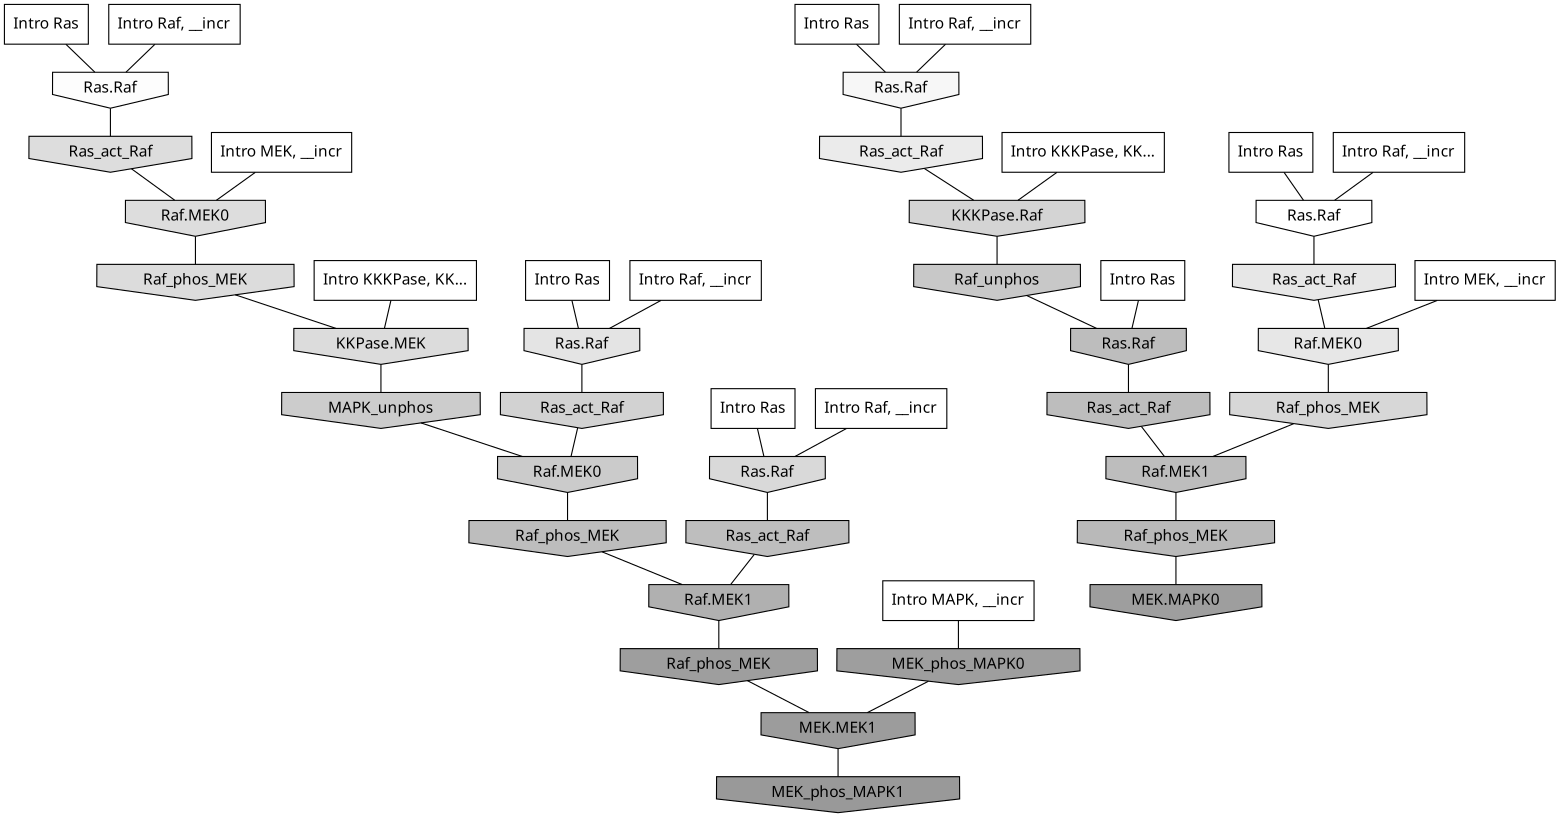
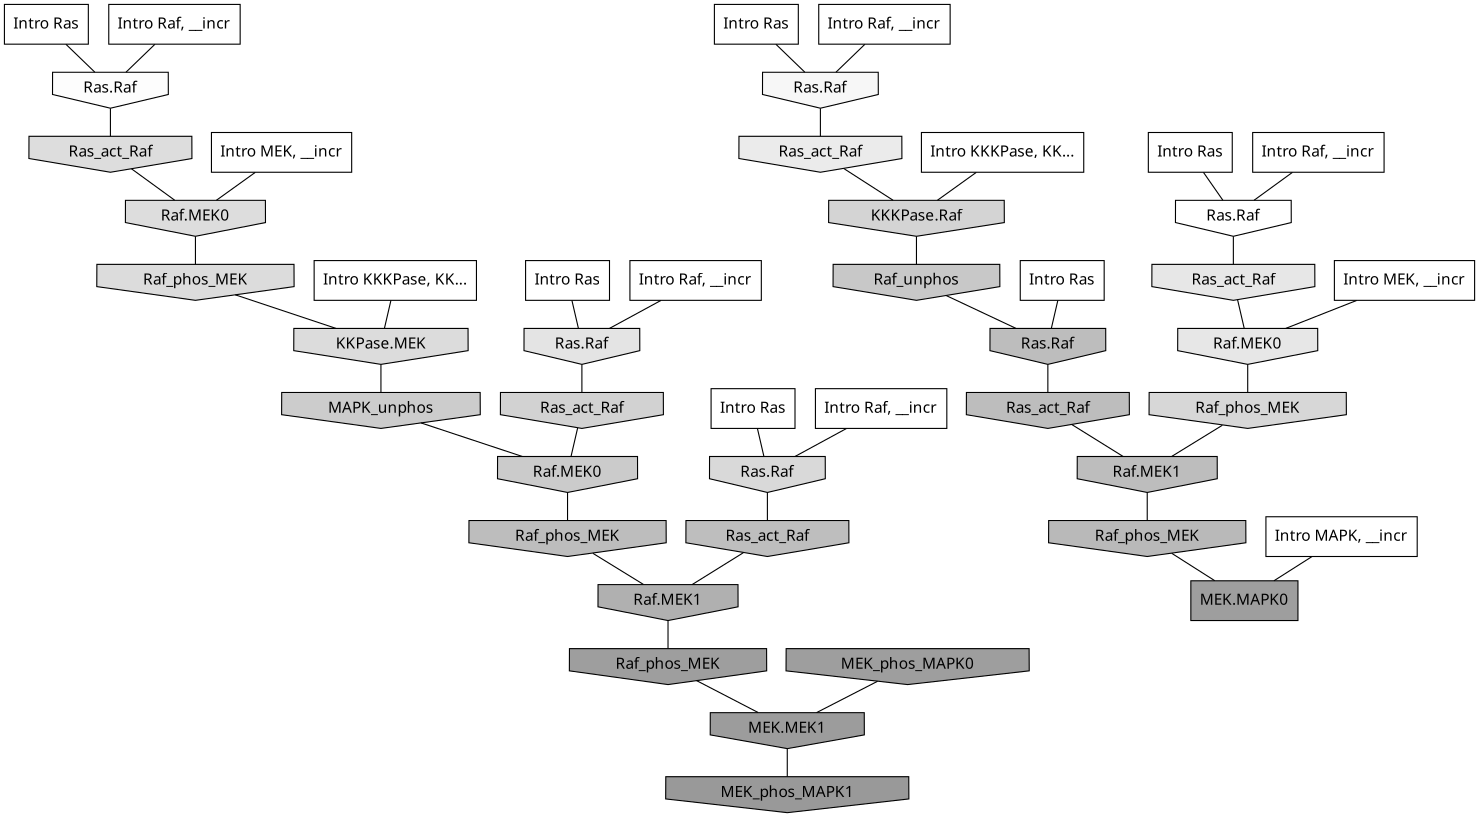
node "MEK.MAPK0": shape invhouse -> box
edge "Intro MAPK, __incr" -- "MEK_phos_MAPK0": now "Intro MAPK, __incr" -- "MEK.MAPK0"
